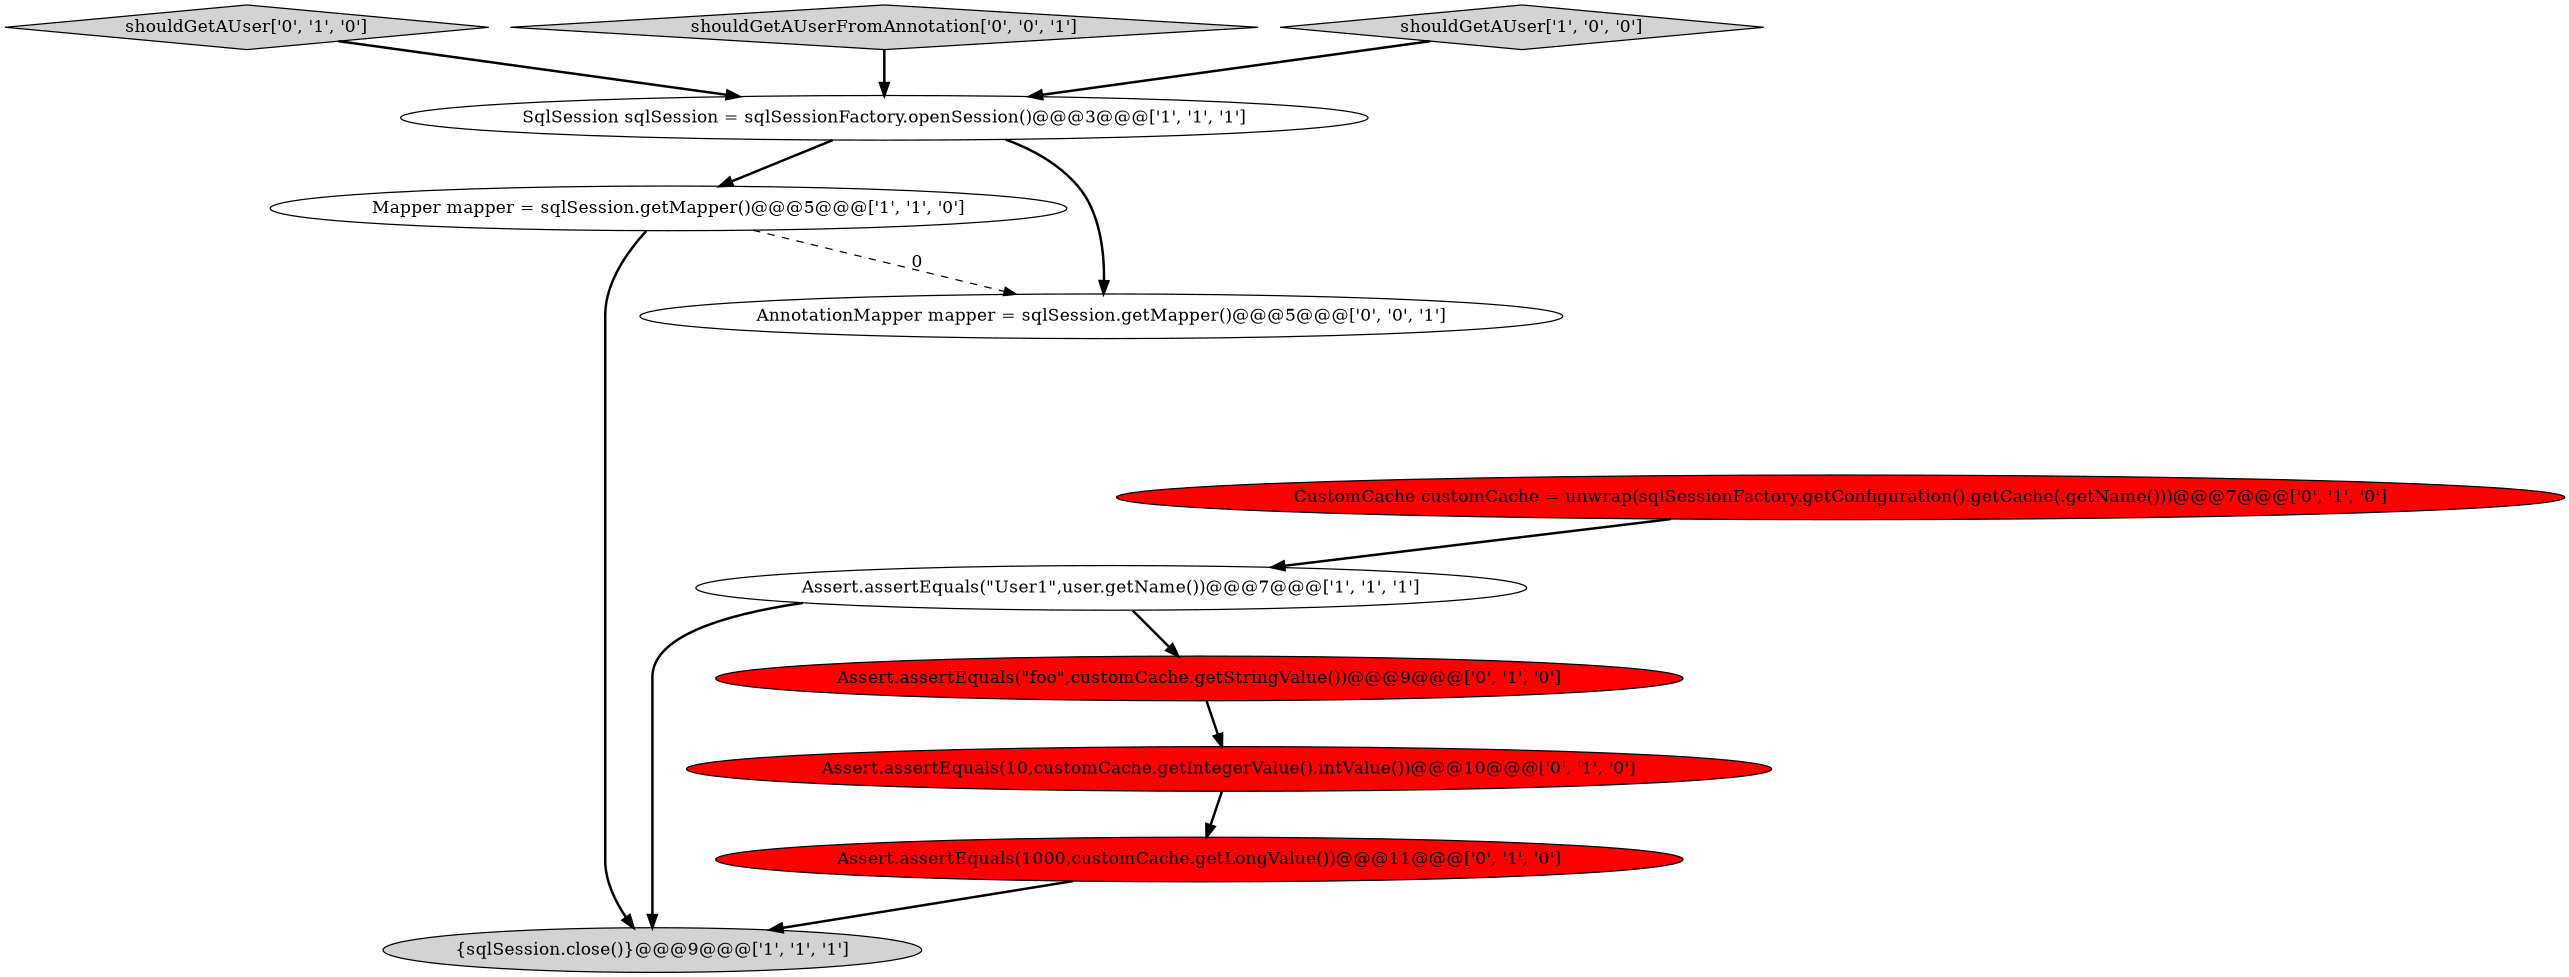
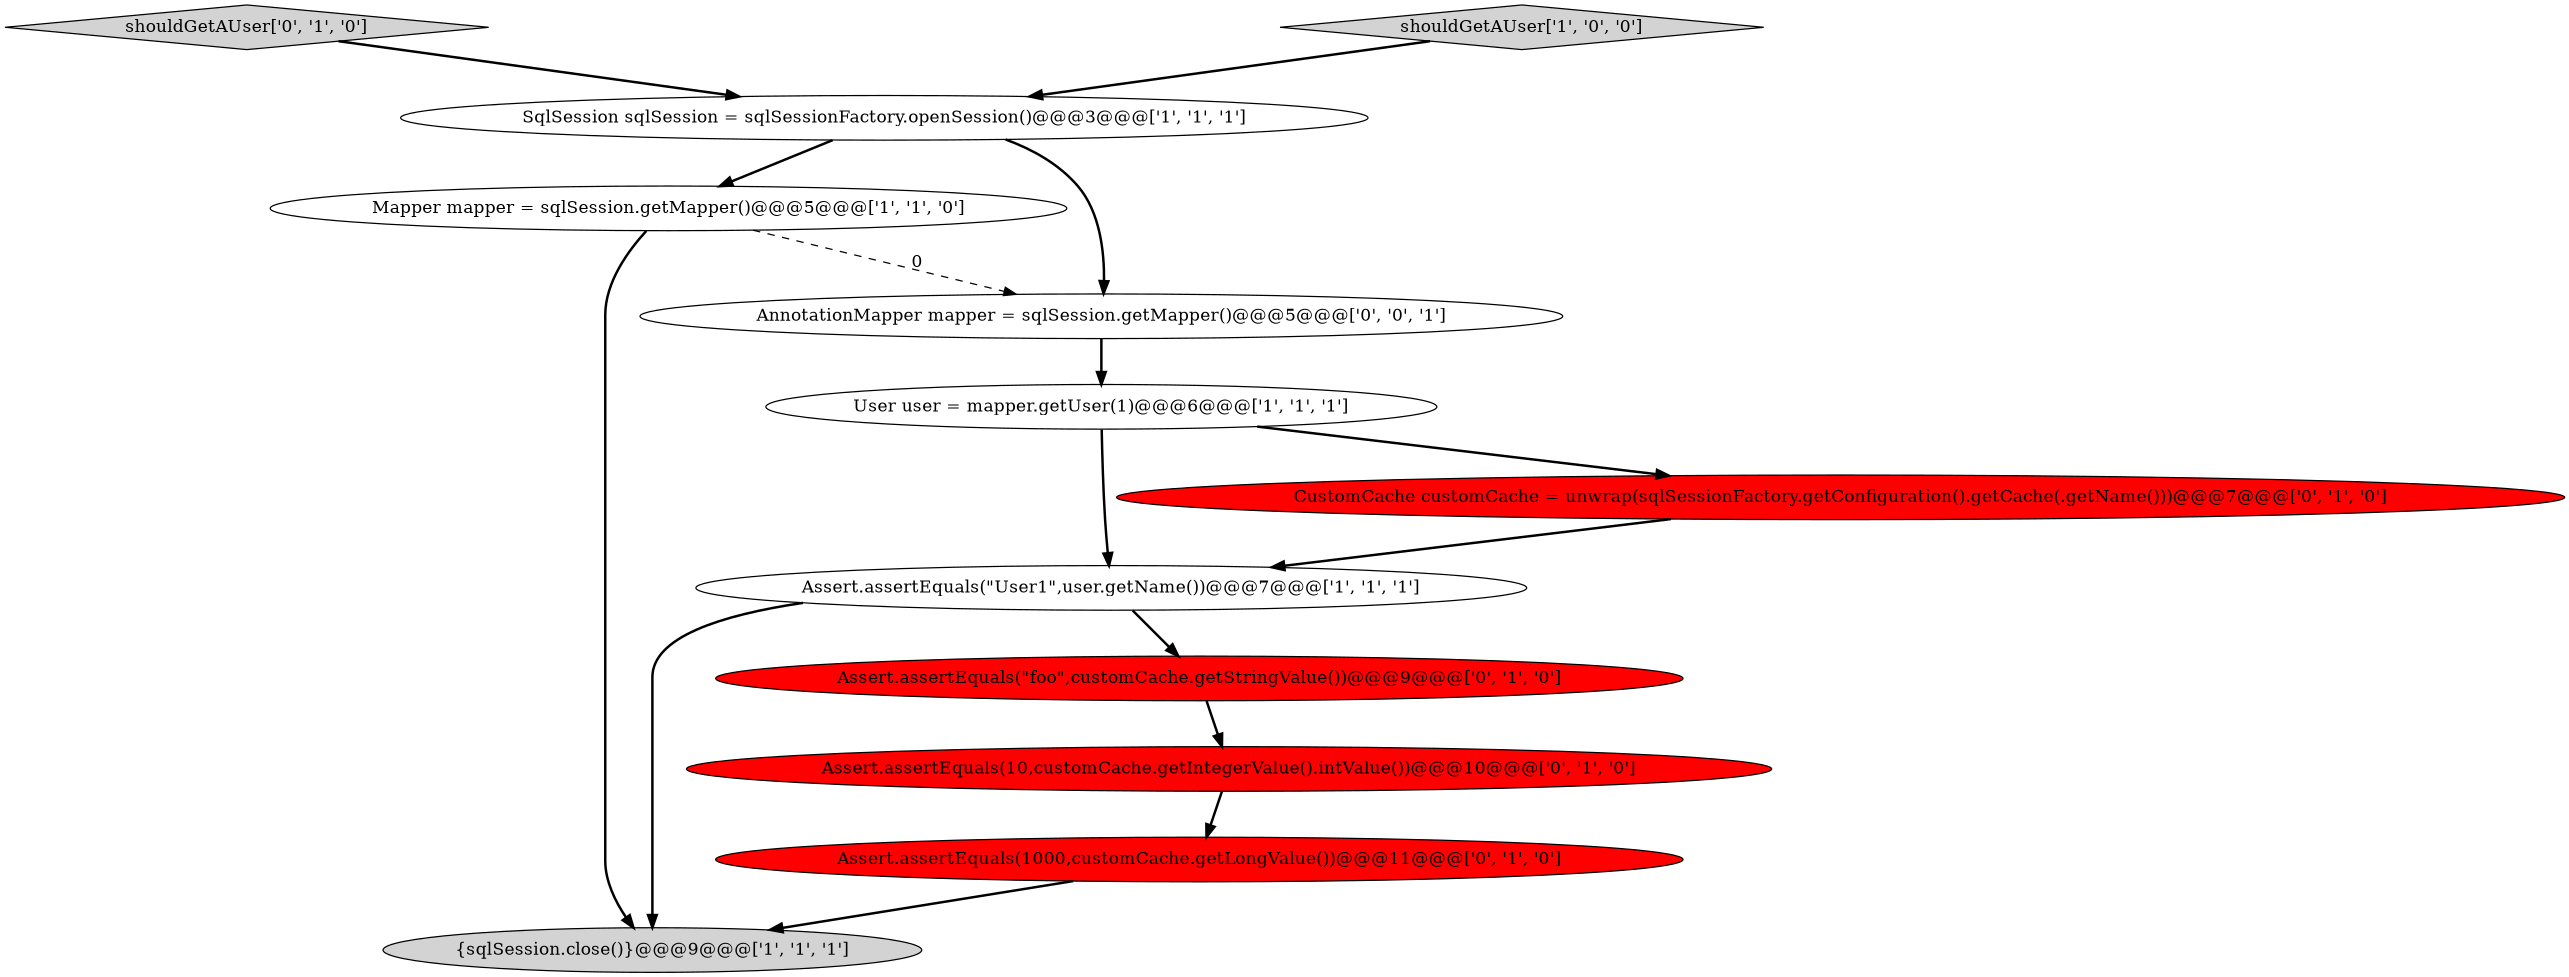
node "shouldGetAUserFromAnnotation['0', '0', '1']": removed
node "User user = mapper.getUser(1)@@@6@@@['1', '1', '1']": added
